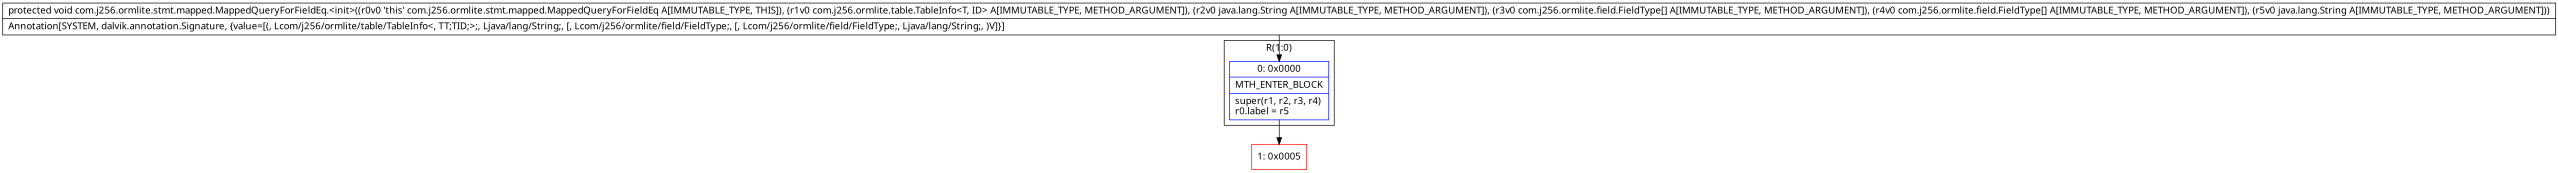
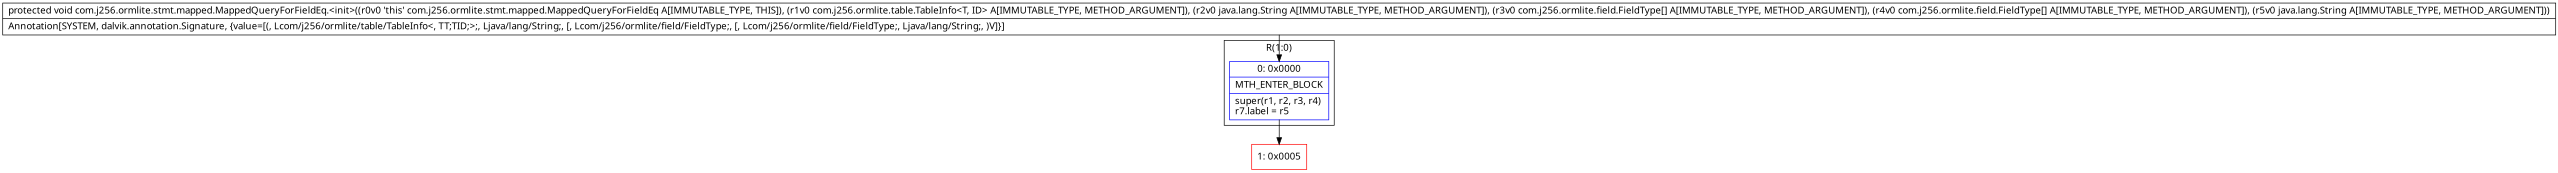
node "0: 0x0000": text "r0.label = r5" -> "r7.label = r5"
